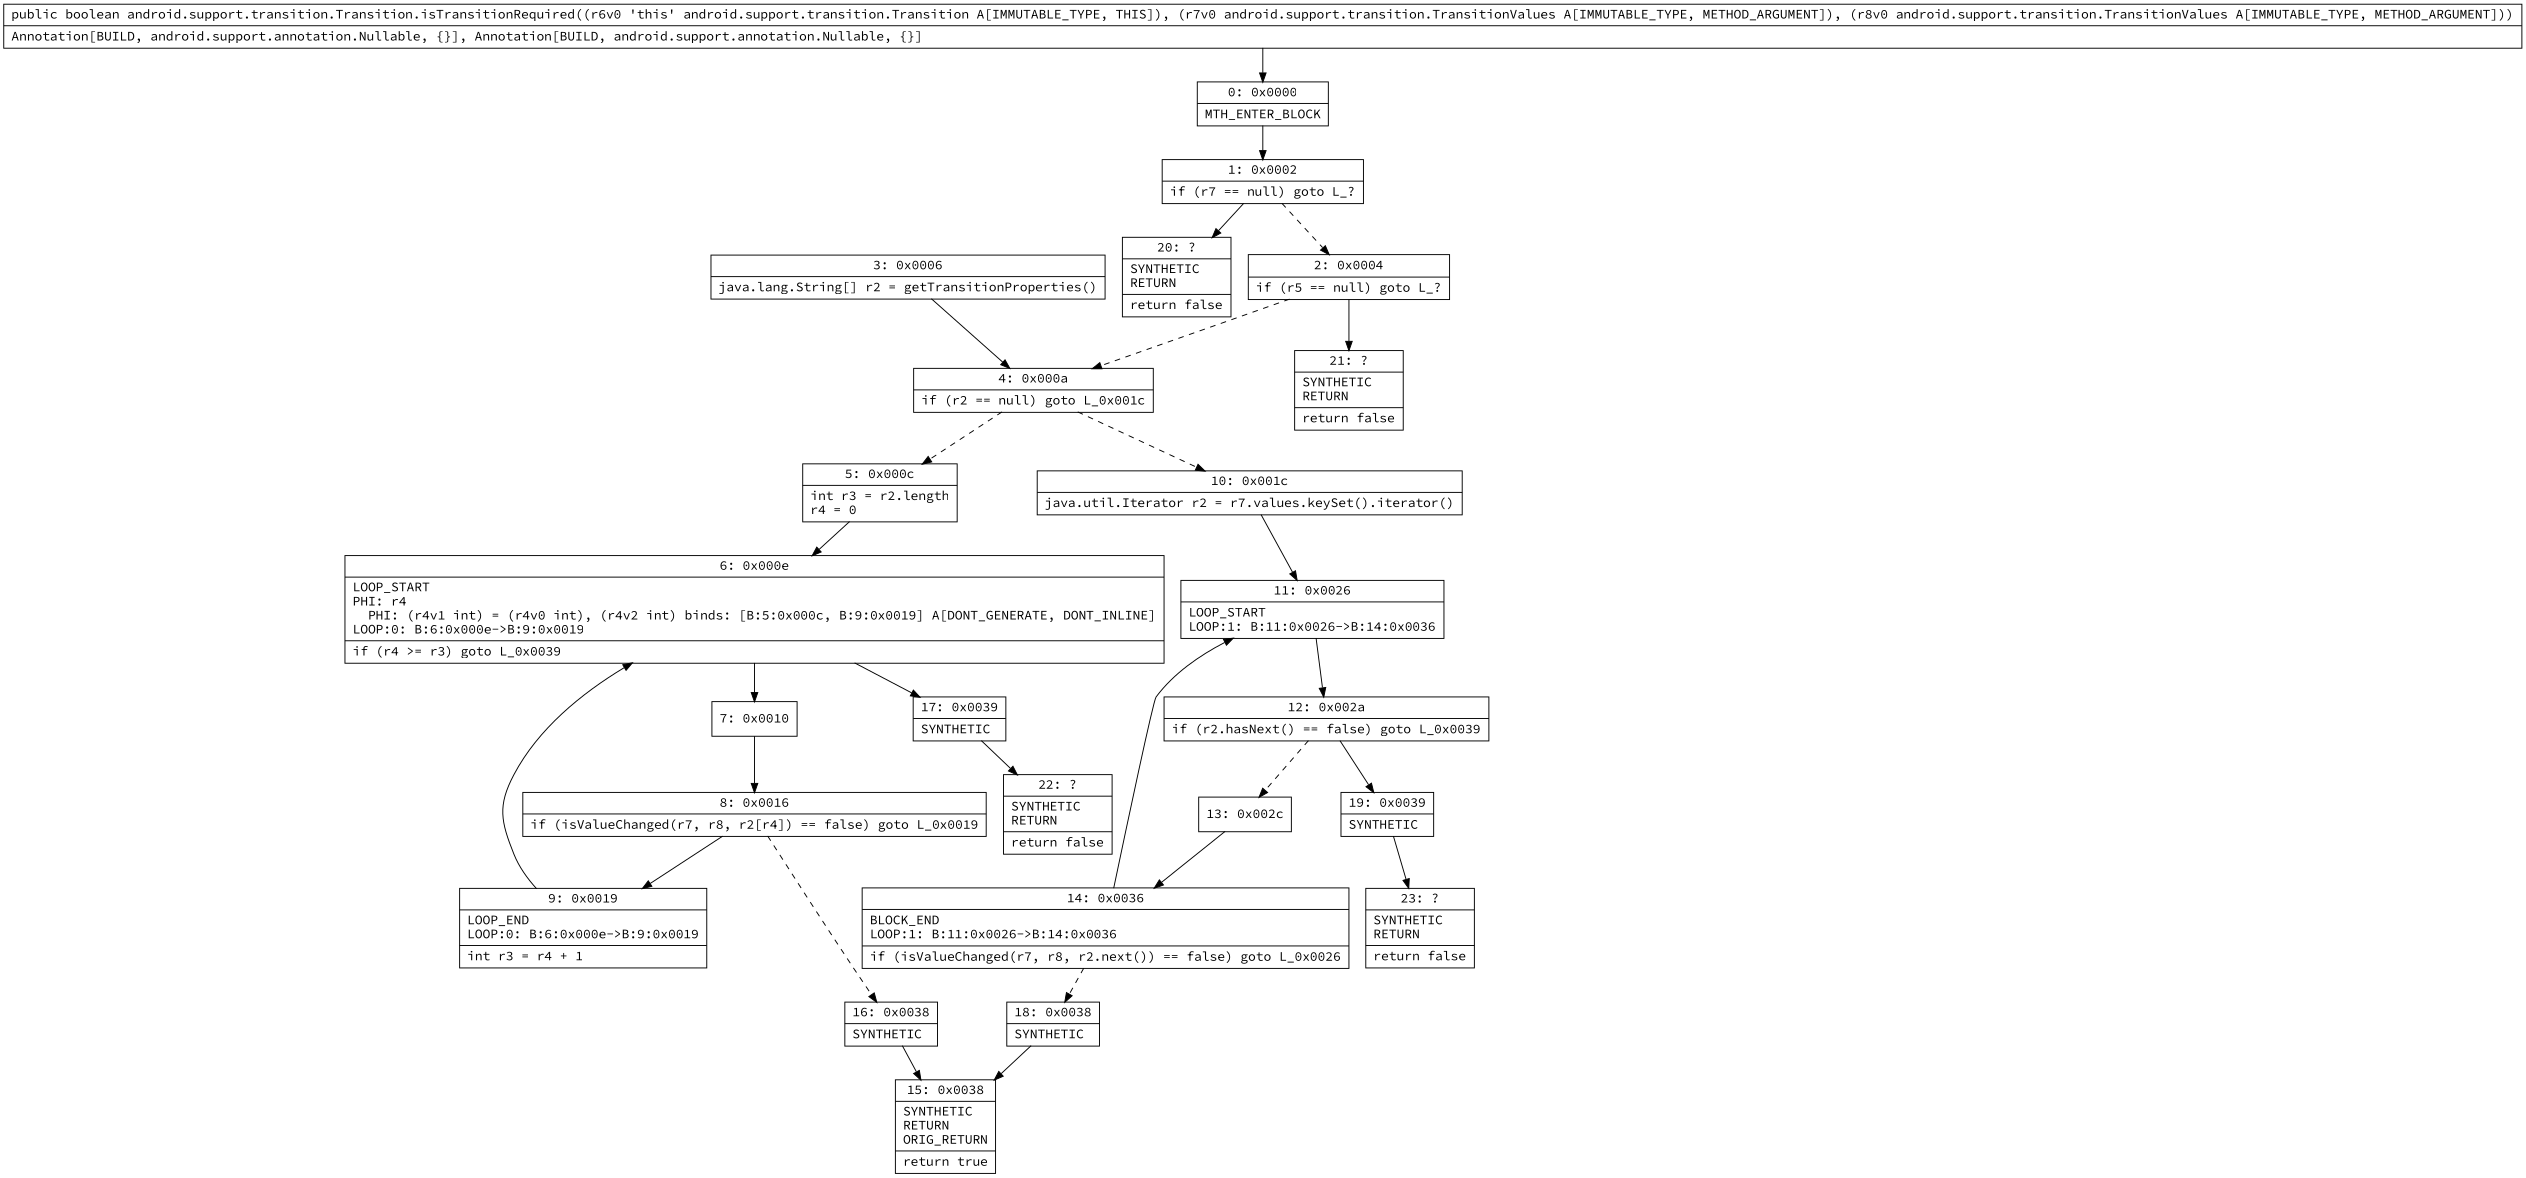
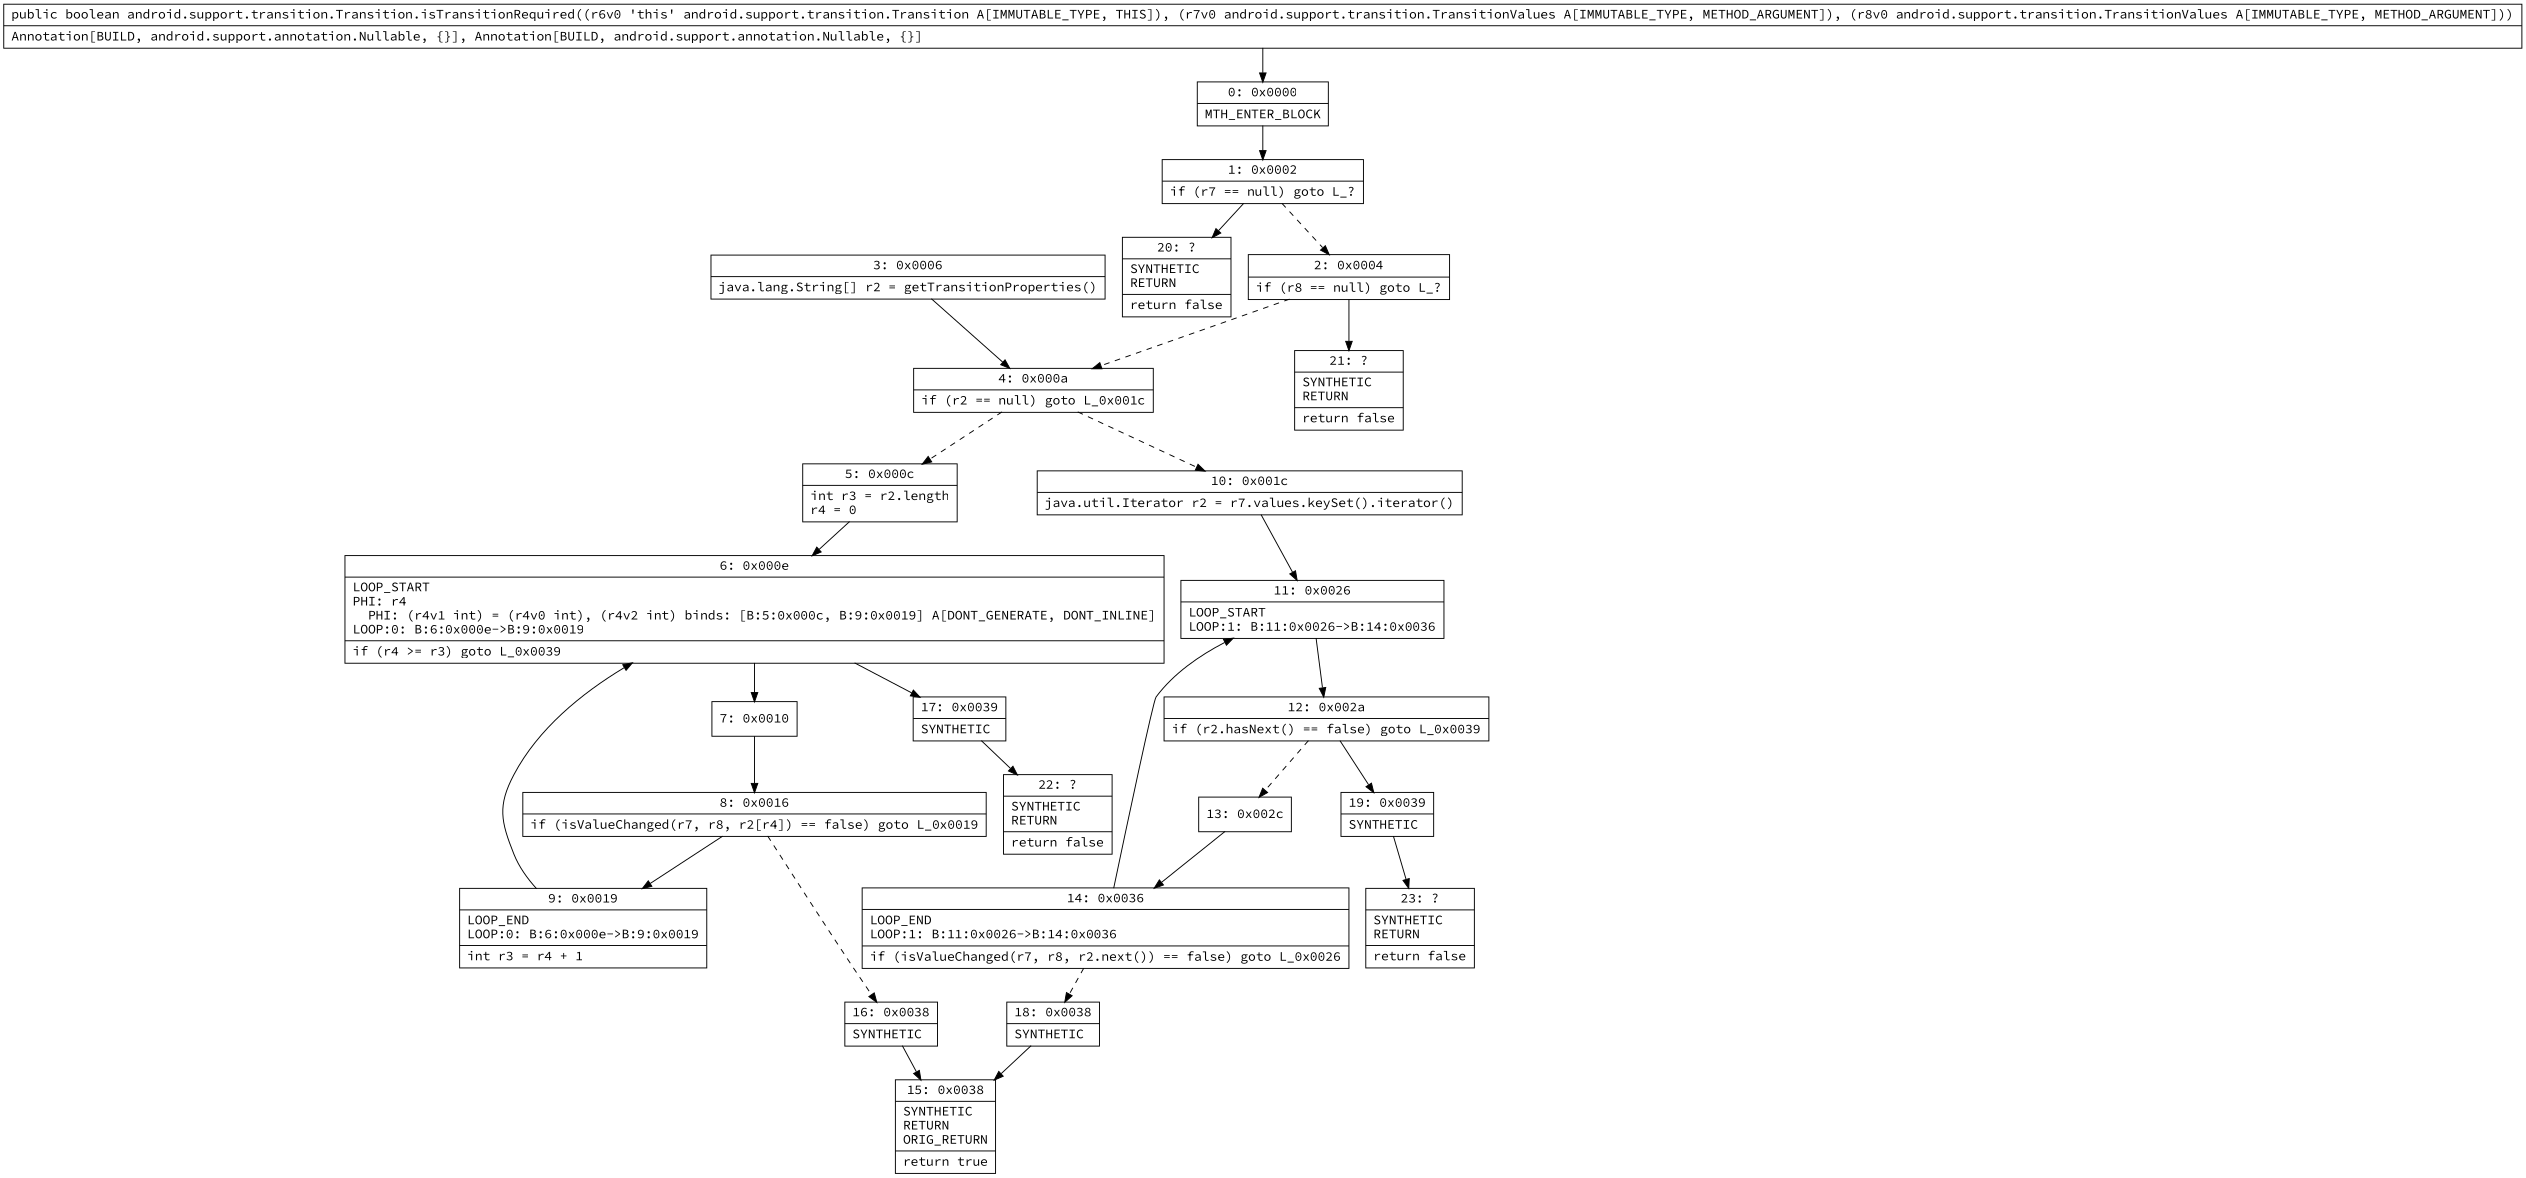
node "2: 0x0004": text "if (r5 == null) goto L_?" -> "if (r8 == null) goto L_?"
node "14: 0x0036": text "BLOCK_END" -> "LOOP_END"
